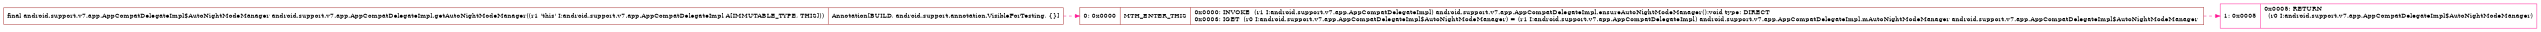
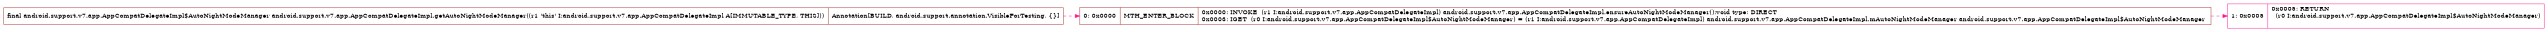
node "0: 0x0000": text "MTH_ENTER_THIS" -> "MTH_ENTER_BLOCK"
